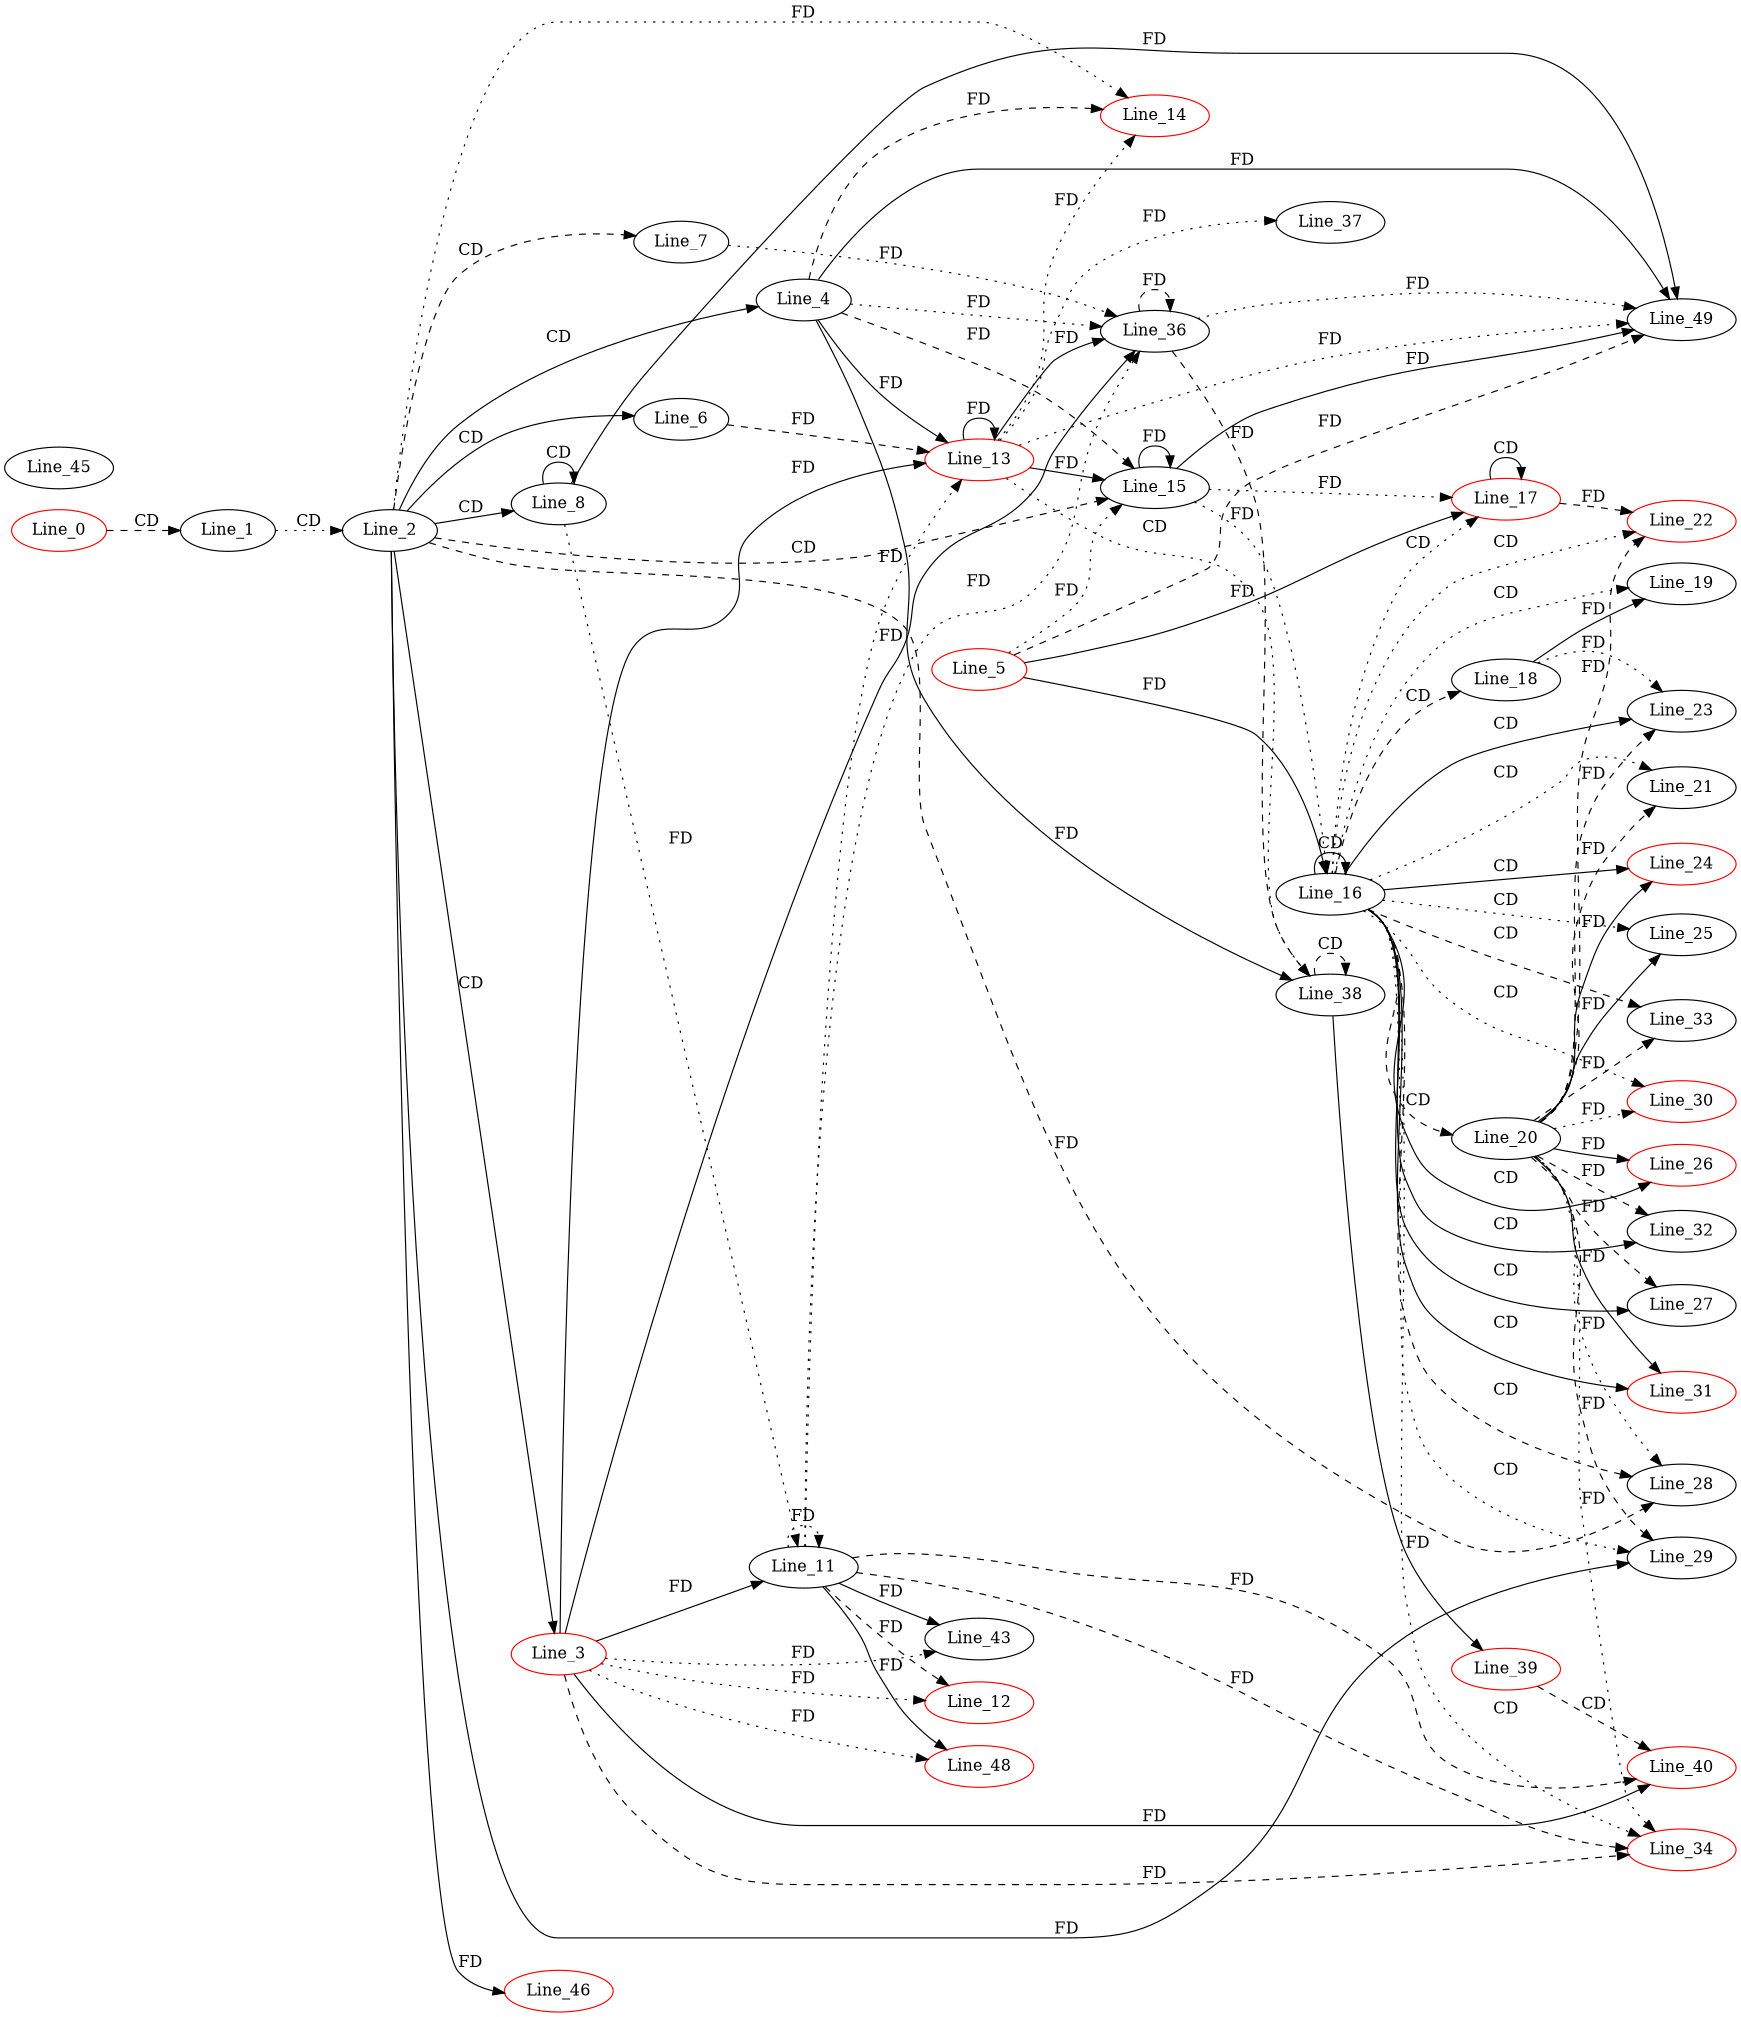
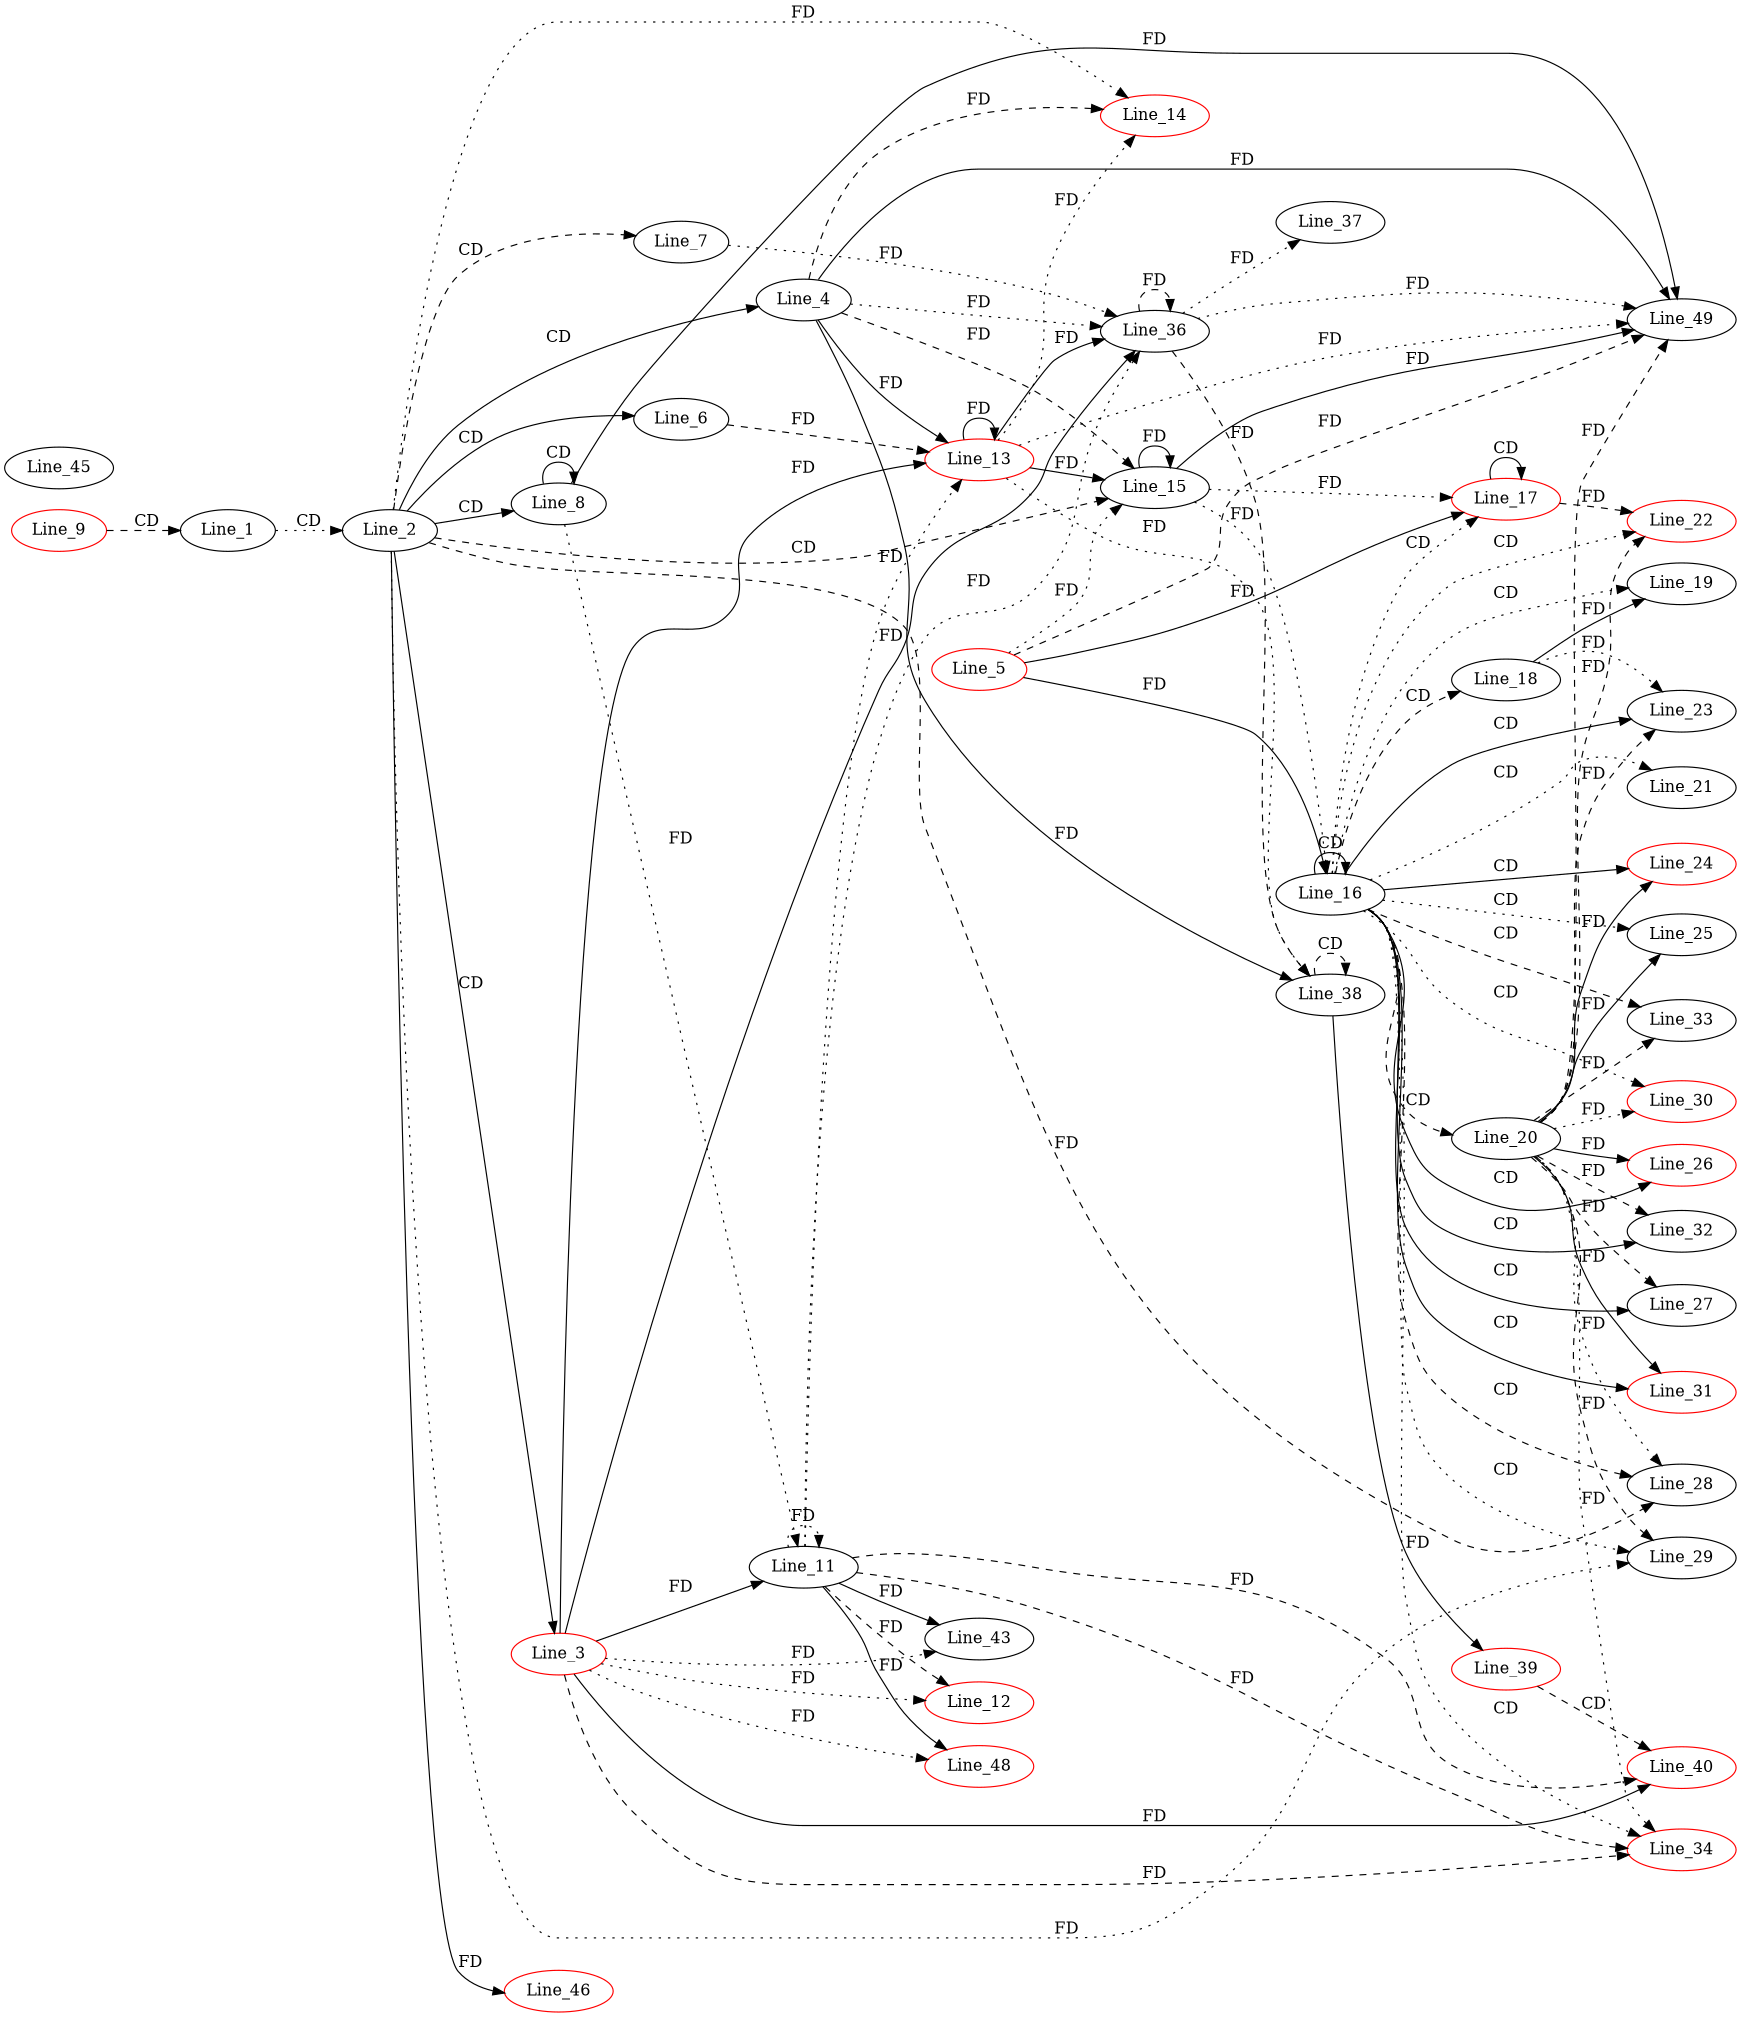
edge "Line_13" -> "Line_37": now "Line_36" -> "Line_37"
edge "Line_13" -> "Line_38": label "CD" -> "FD"
node "Line_0": label "Line_0" -> "Line_9"
edge "Line_20" -> "Line_21": now "Line_20" -> "Line_49"
edge "Line_2" -> "Line_29": style solid -> dotted
